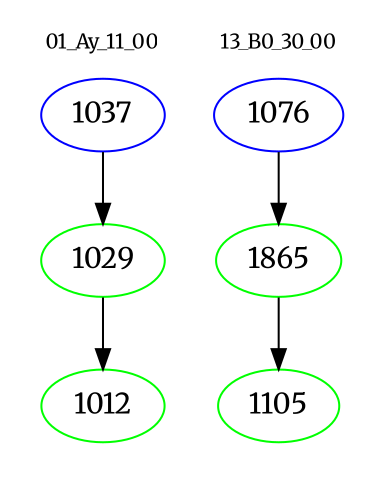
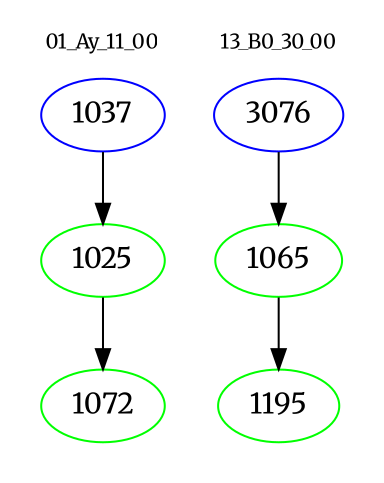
node "1076": label "1076" -> "3076"
node "1029": label "1029" -> "1025"
node "1865": label "1865" -> "1065"
node "1012": label "1012" -> "1072"
node "1105": label "1105" -> "1195"
